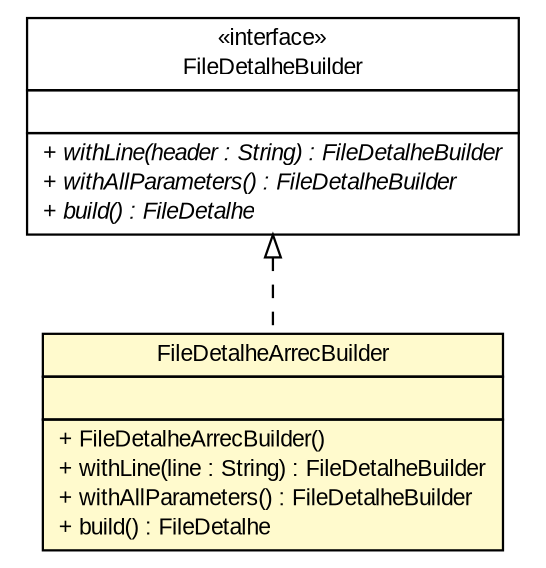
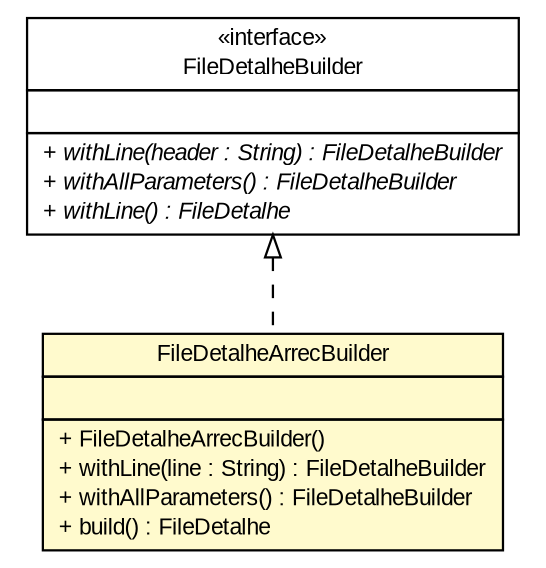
node "FileDetalheBuilder": text "+ build() : FileDetalhe" -> "+ withLine() : FileDetalhe"
